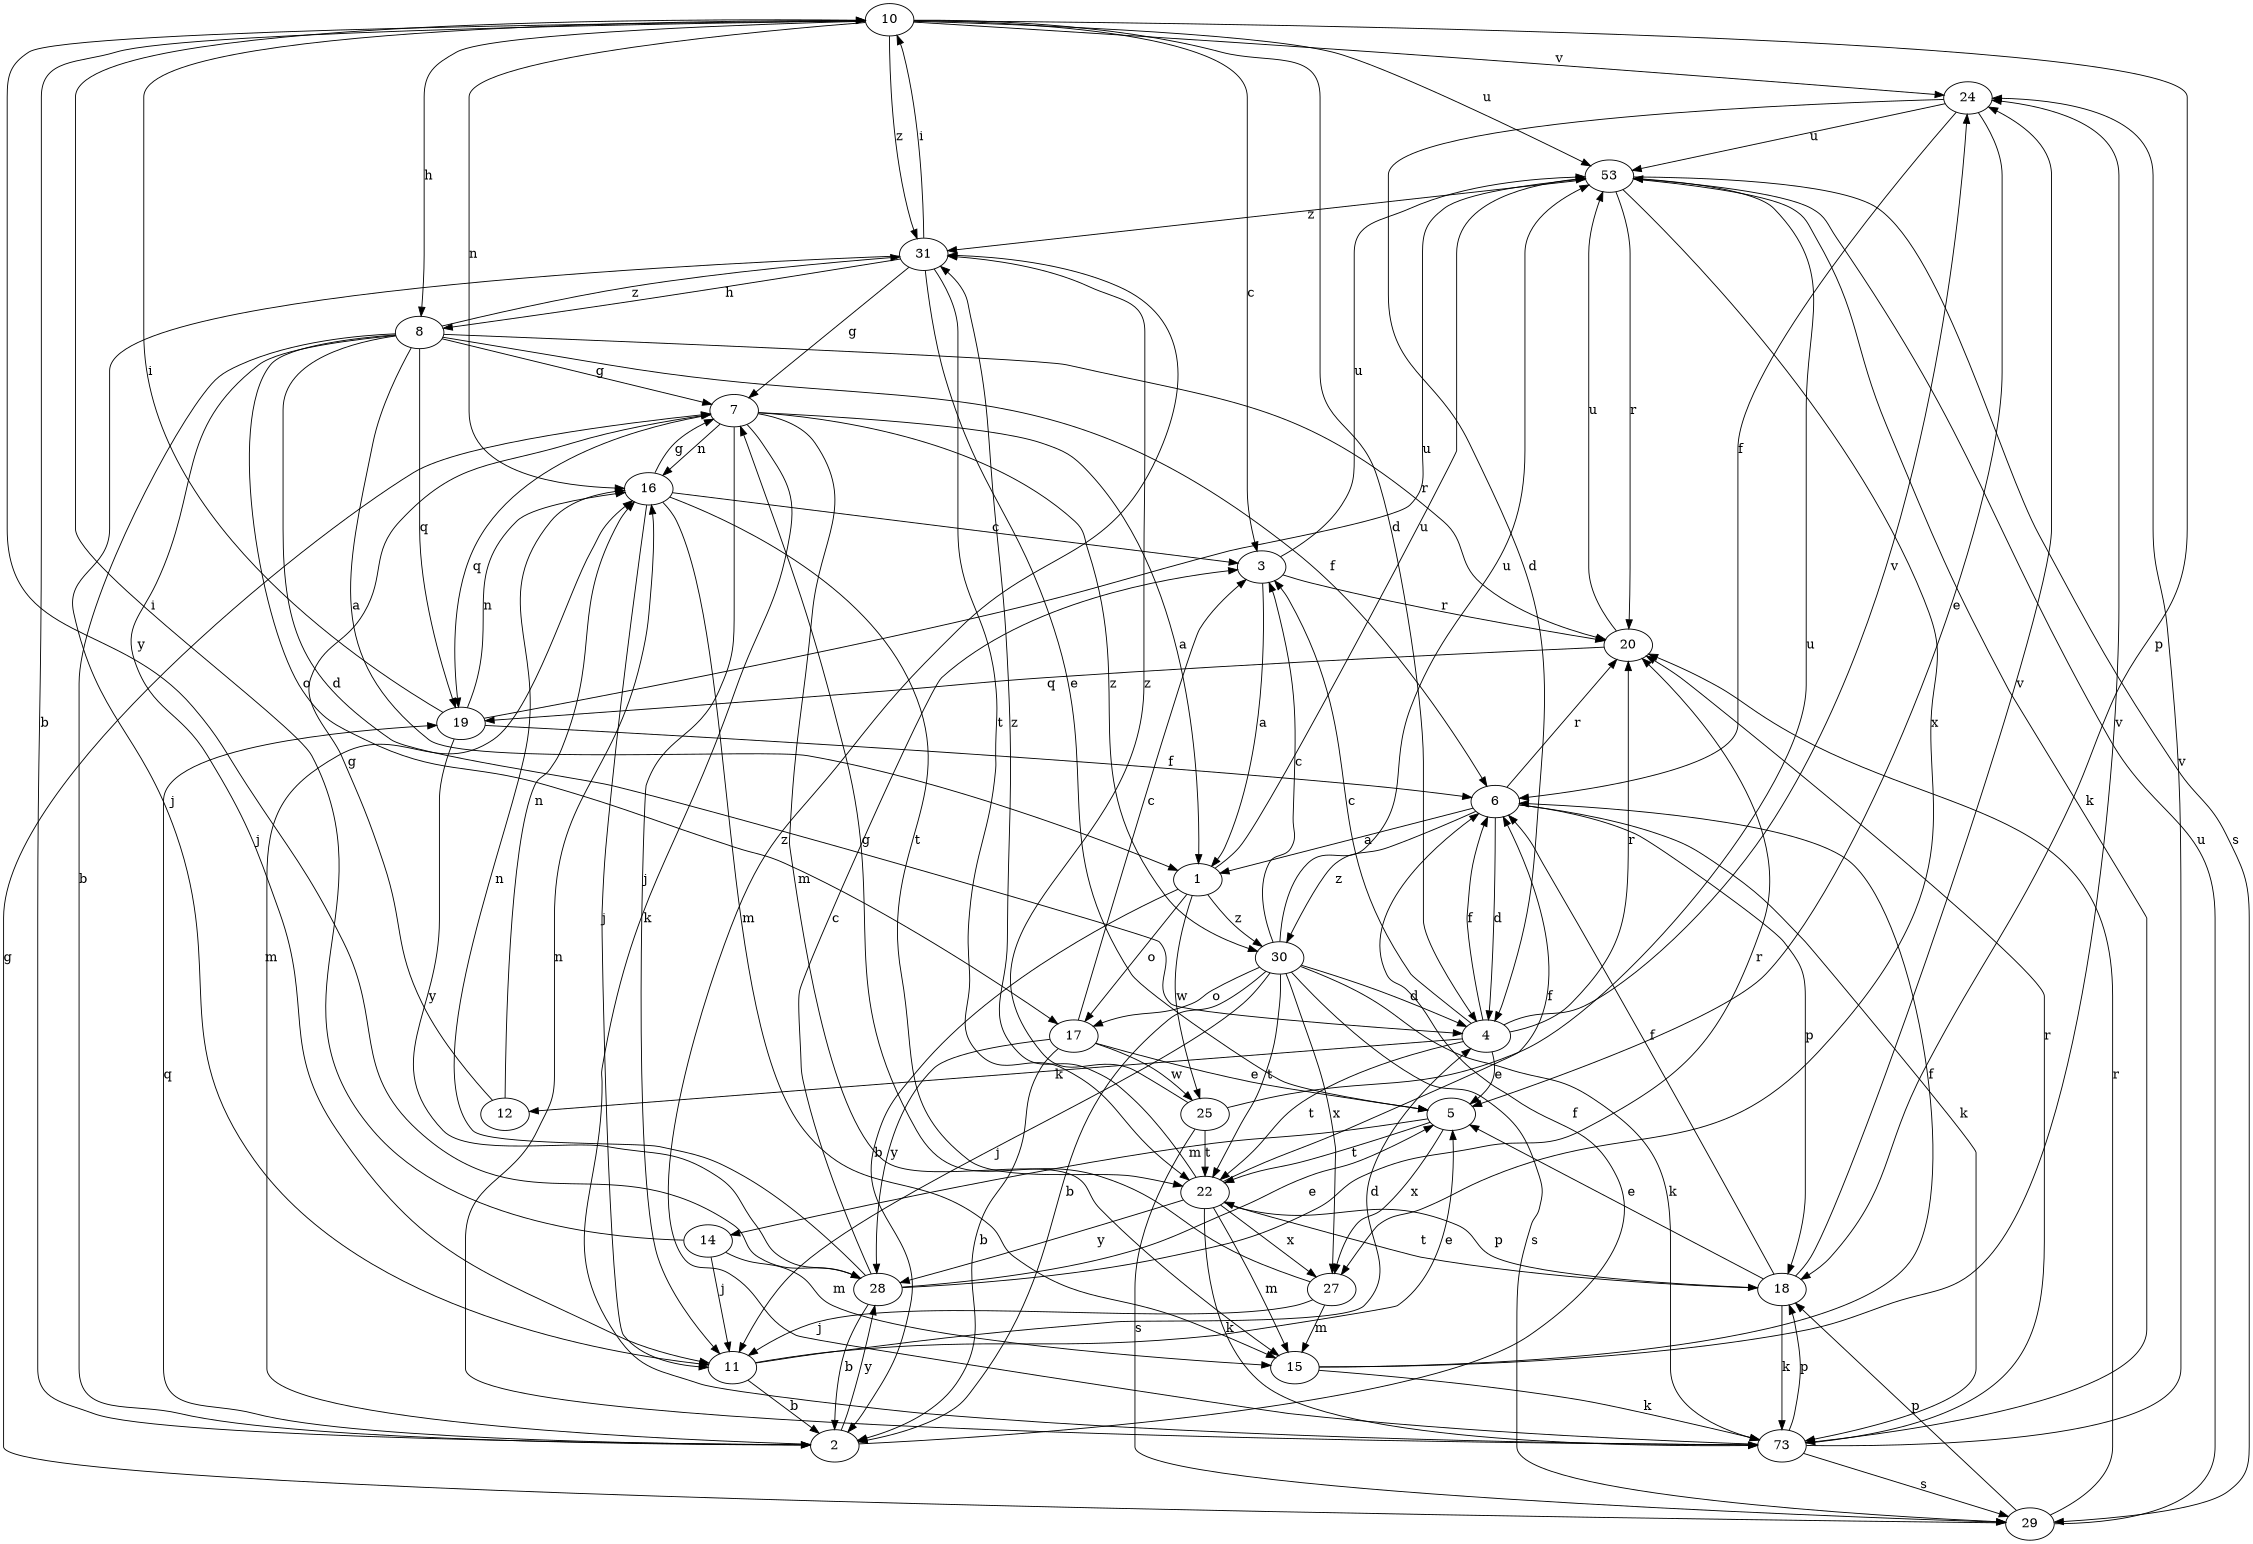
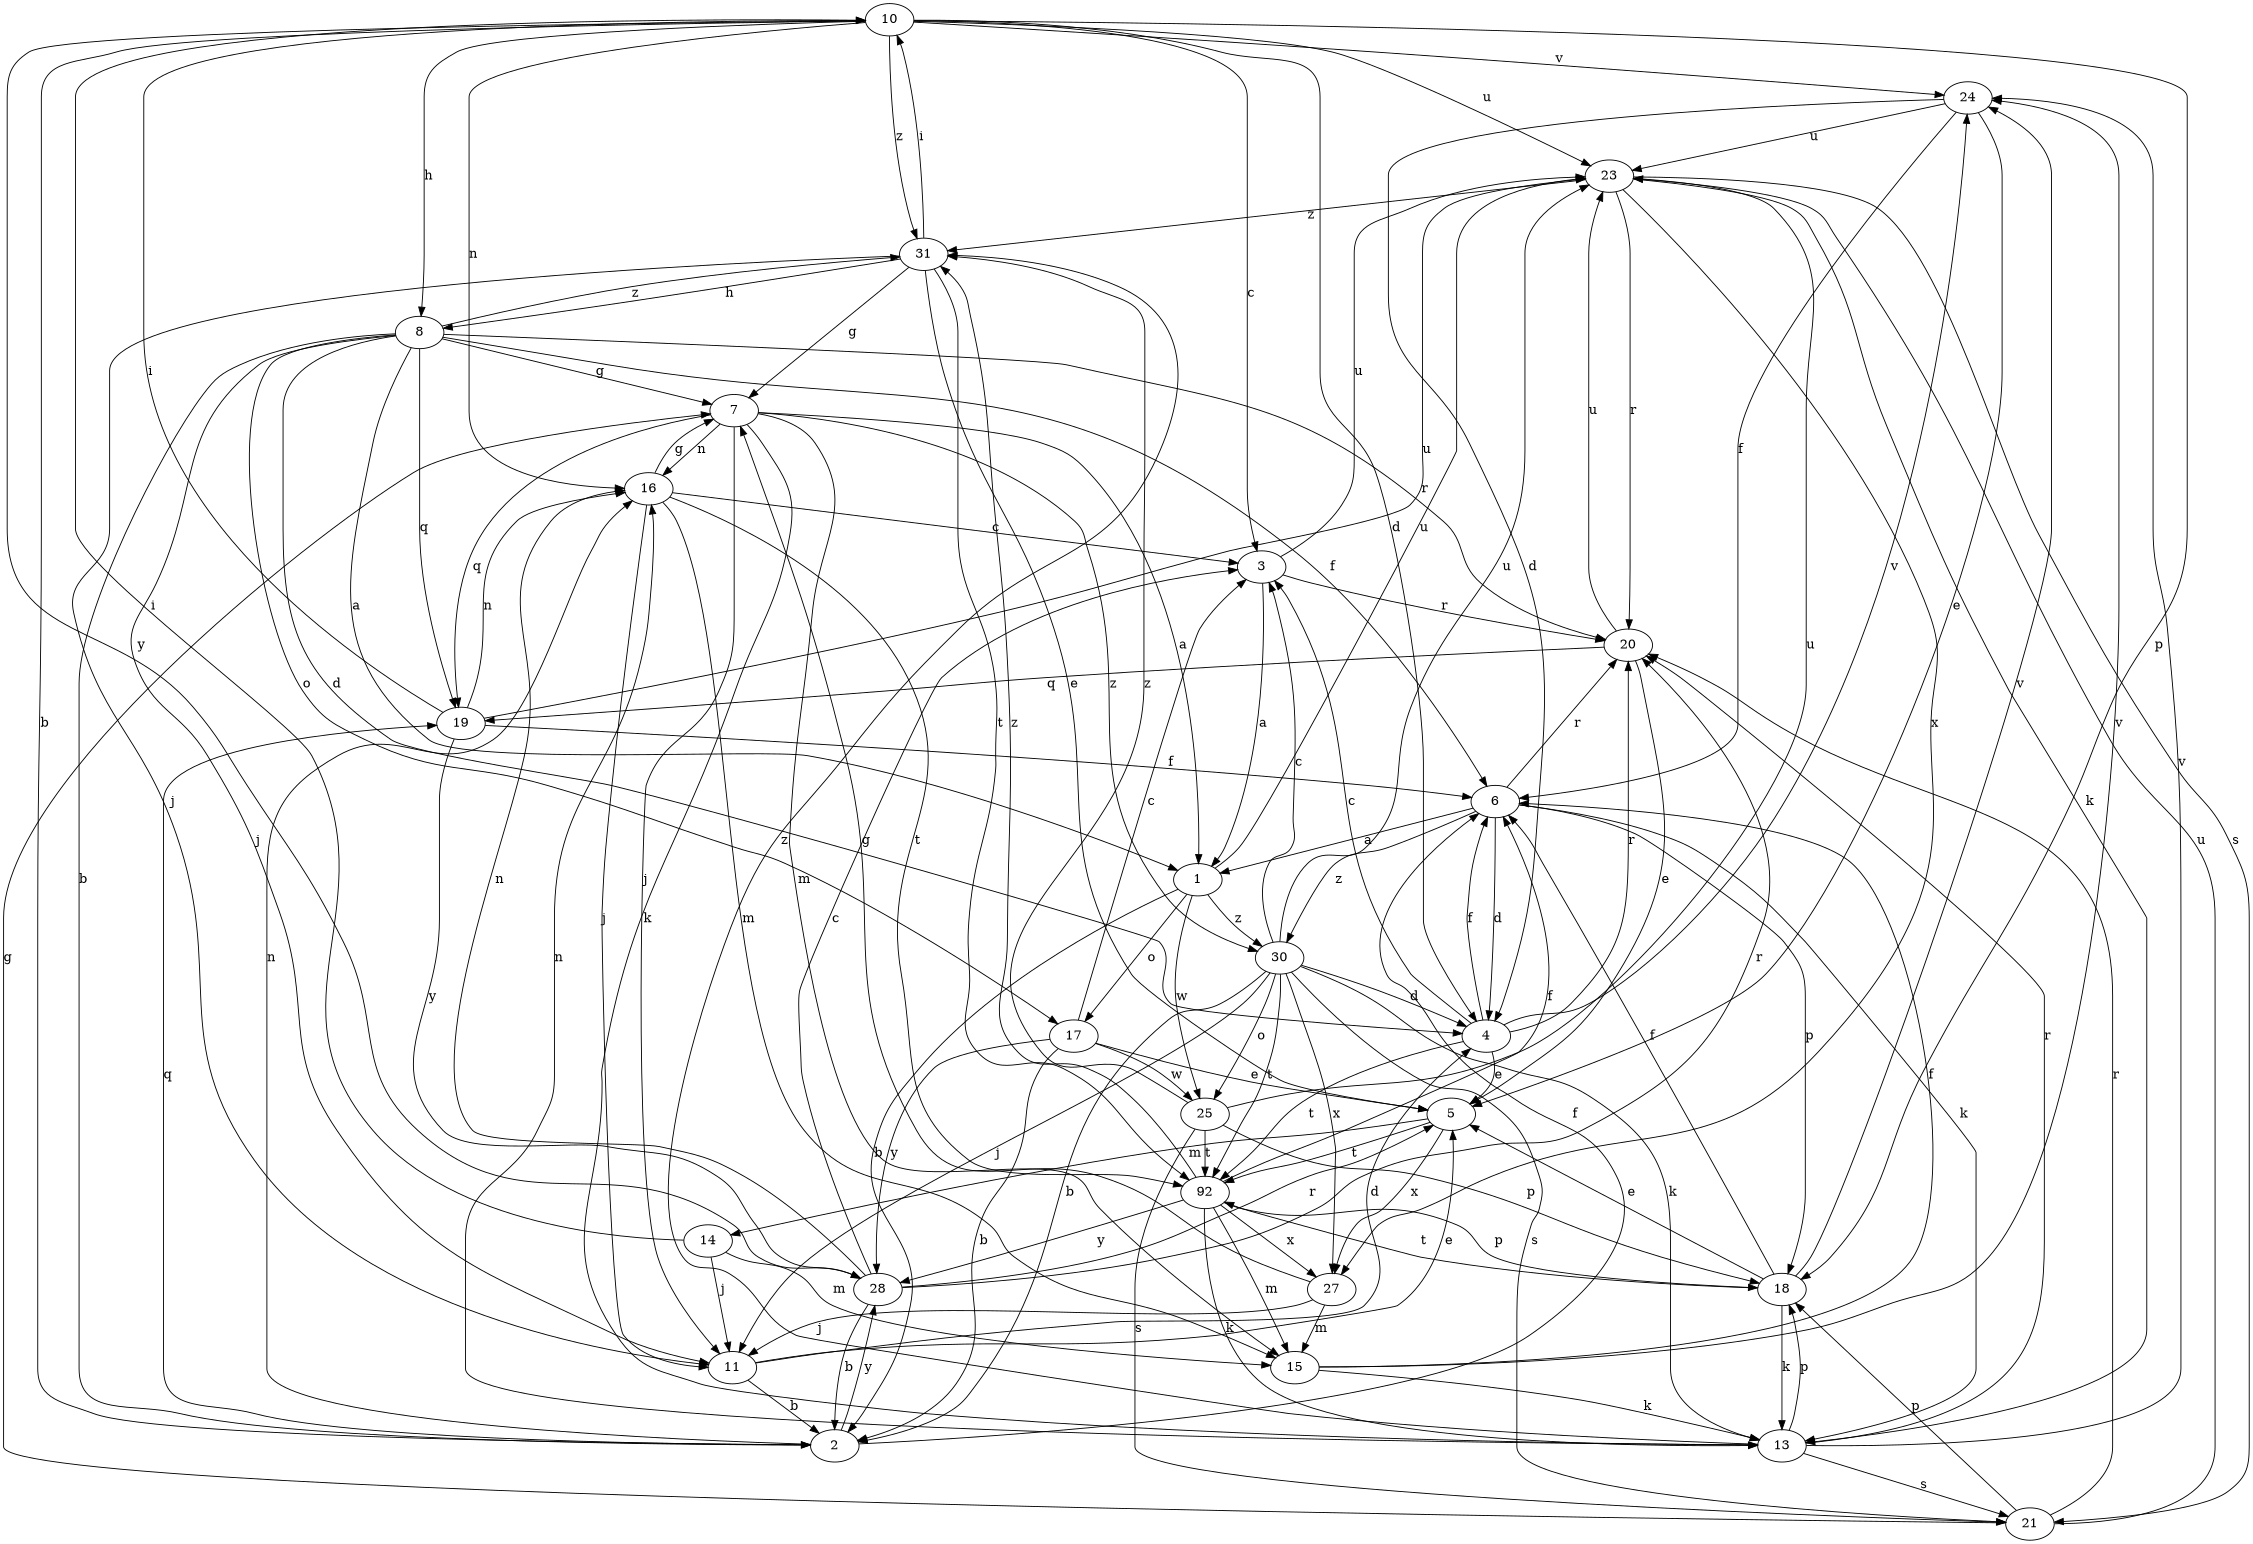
node "53": label "53" -> "23"
edge "20" -> "5": added, label "e"
edge "2" -> "16": label "m" -> "n"
edge "30" -> "17": now "30" -> "25"
node "12": removed
node "22": label "22" -> "92"
edge "28" -> "5": label "e" -> "r"
edge "25" -> "18": added, label "p"
node "73": label "73" -> "13"
node "29": label "29" -> "21"
